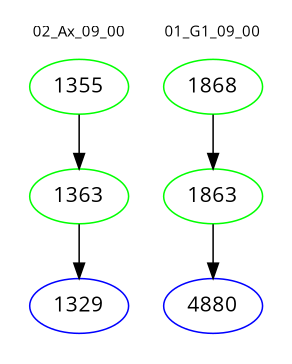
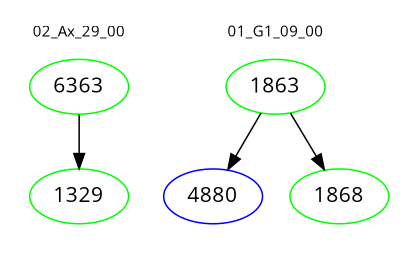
cluster "02_Ax_09_00": label "02_Ax_09_00" -> "02_Ax_29_00"
node "1355": removed
edge "1868" -> "1863": reversed
node "1363": label "1363" -> "6363"
node "1329": color blue -> green
